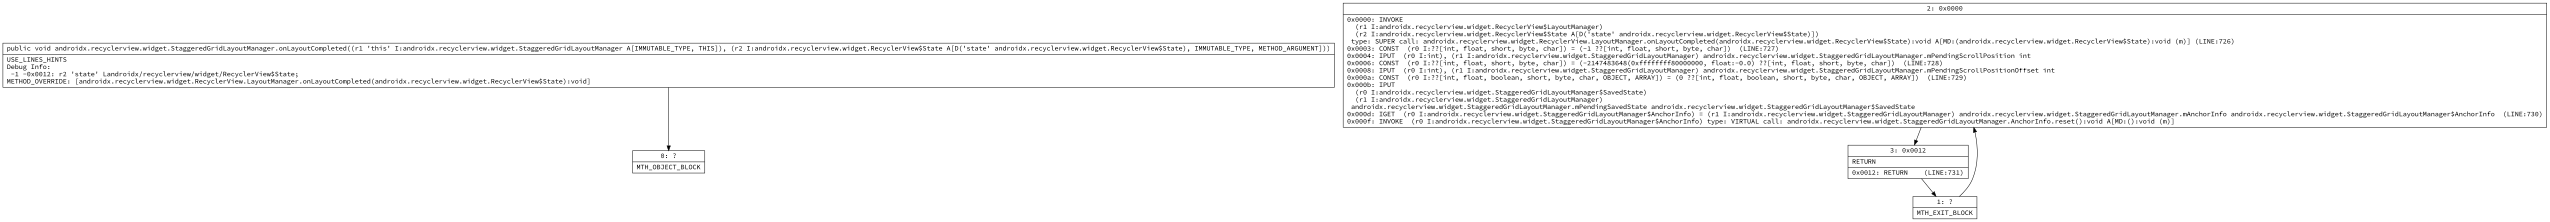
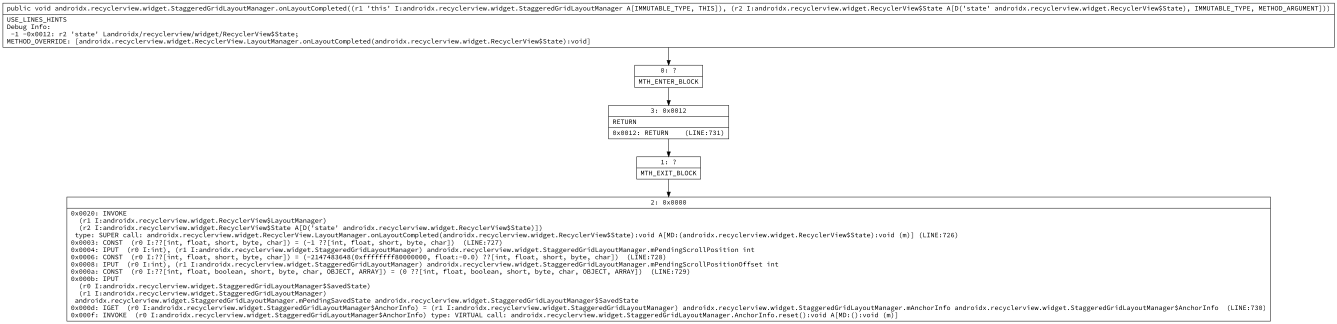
node "2: 0x0000": text "0x0000: INVOKE" -> "0x0020: INVOKE"
edge "2: 0x0000" -> "3: 0x0012": now "0: ?" -> "3: 0x0012"
node "0: ?": text "MTH_OBJECT_BLOCK" -> "MTH_ENTER_BLOCK"
